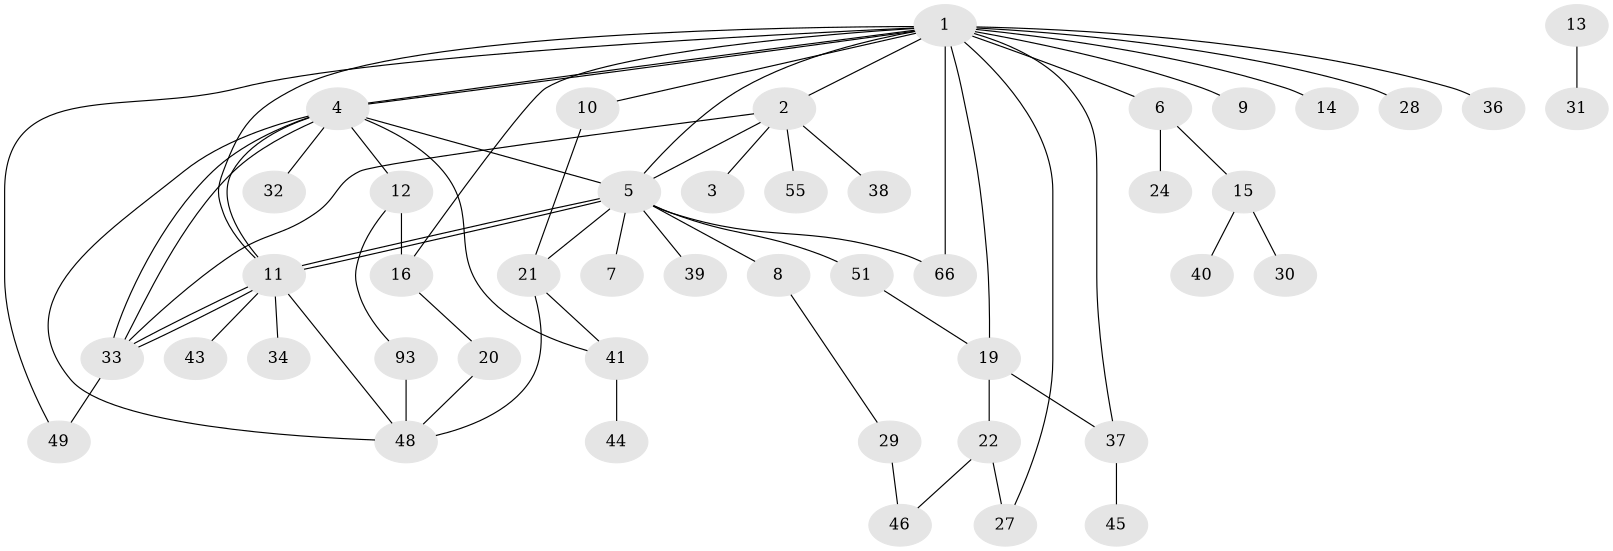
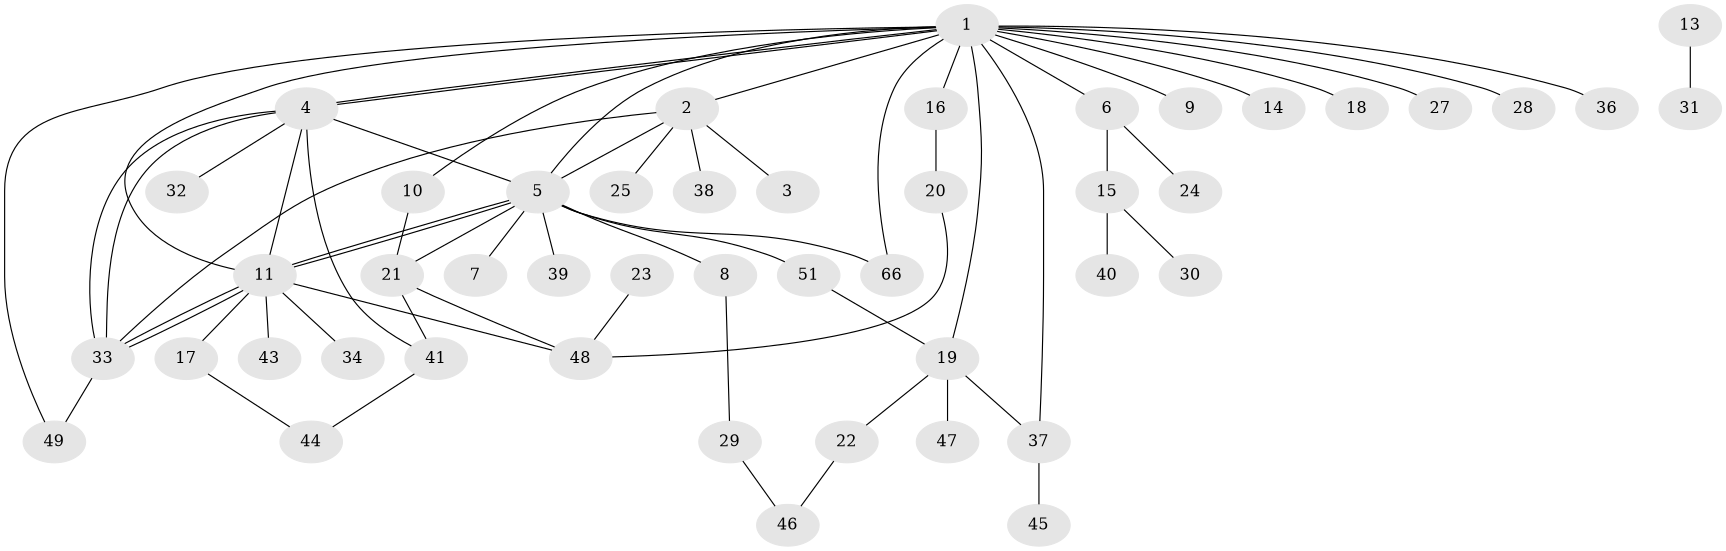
node "18": added
node "12": removed
node "55": label "55" -> "25"
edge "4" -- "48": removed
node "17": added
node "93": label "93" -> "23"
node "47": added
edge "22" -- "27": removed
